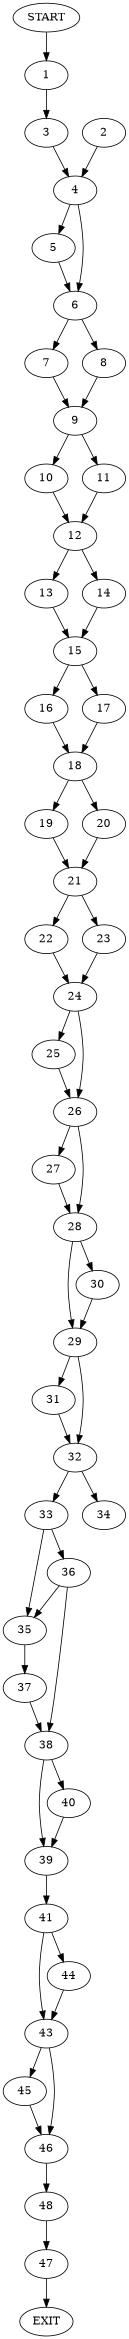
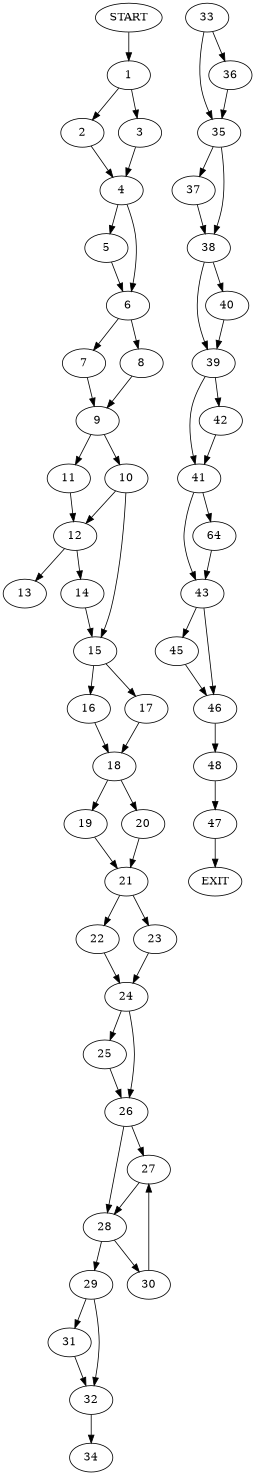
edge "1" -> "2": added
node "42": added
edge "13" -> "15": now "10" -> "15"
edge "30" -> "29": now "30" -> "27"
edge "32" -> "33": removed
edge "36" -> "38": now "35" -> "38"
node "44": label "44" -> "64"
